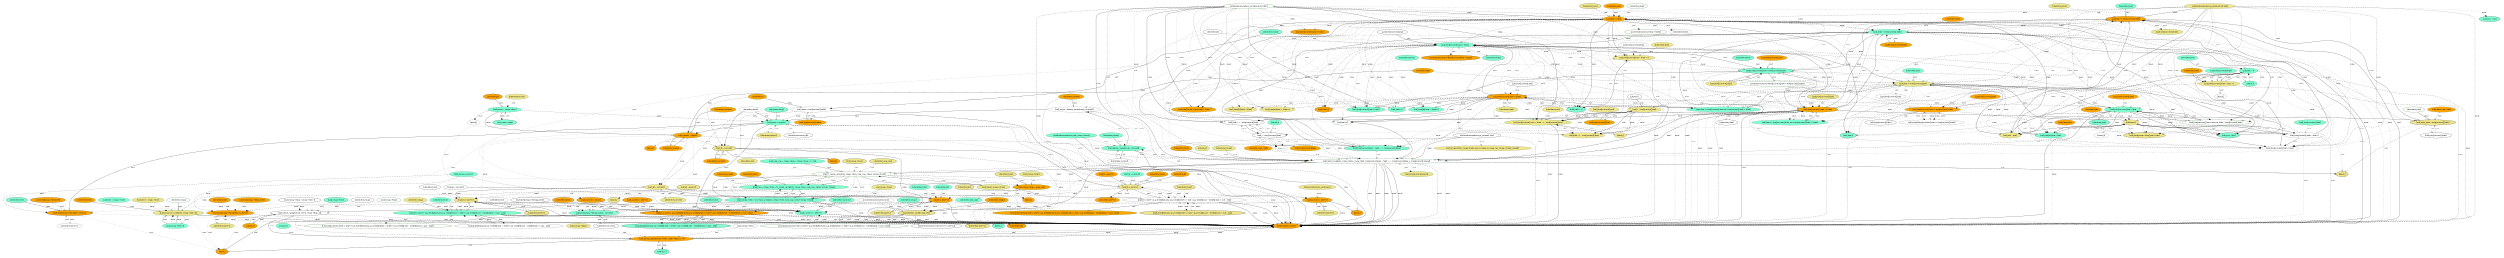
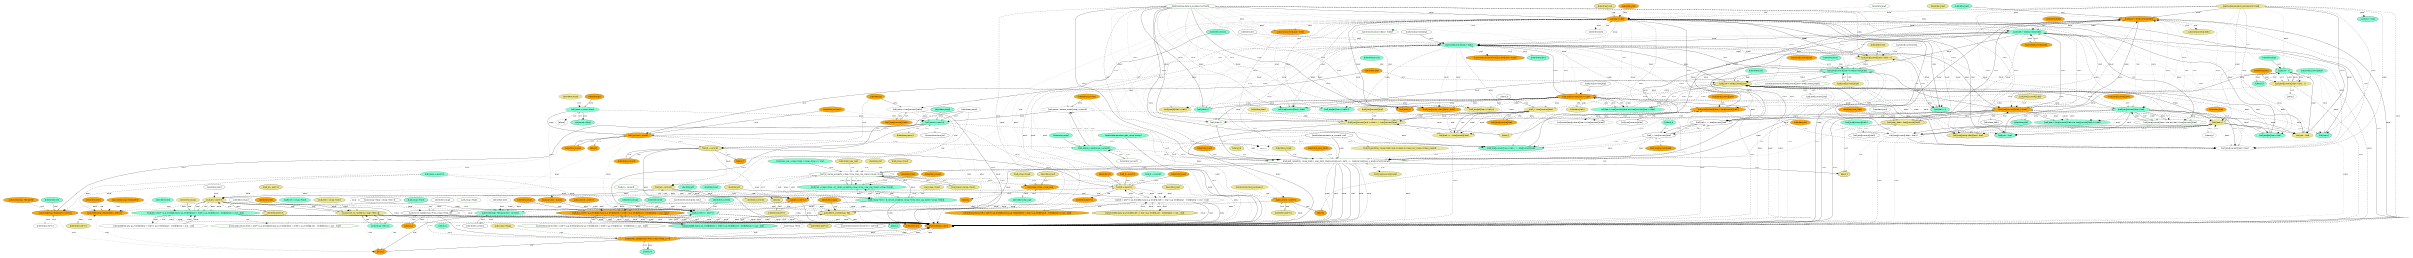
edge "(MethodParameterIn,unsigned int low)" -> "(Call,tree[current].low < low && high < tree[current].high)": now "(MethodParameterIn,unsigned int low)" -> "(Call,tree[current].low < low)"
node "(Call,tree[cmap->tlen].parent)": removed
